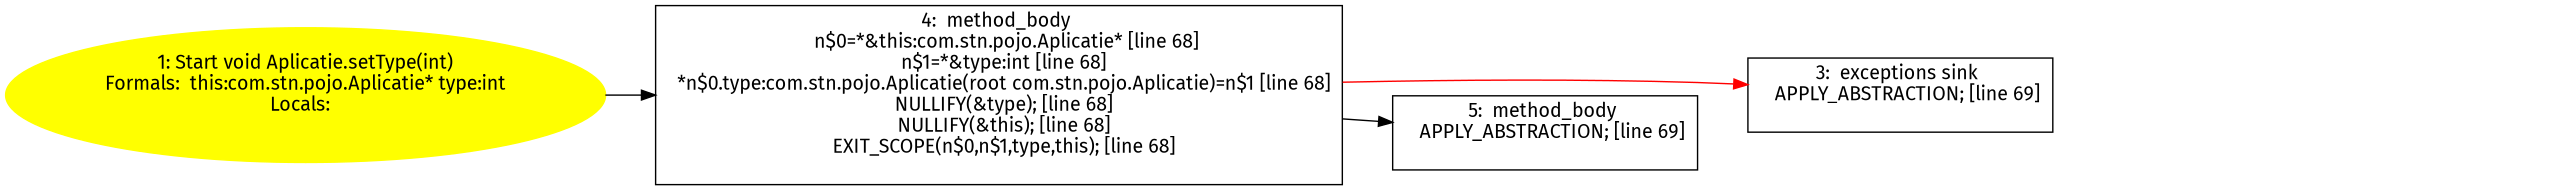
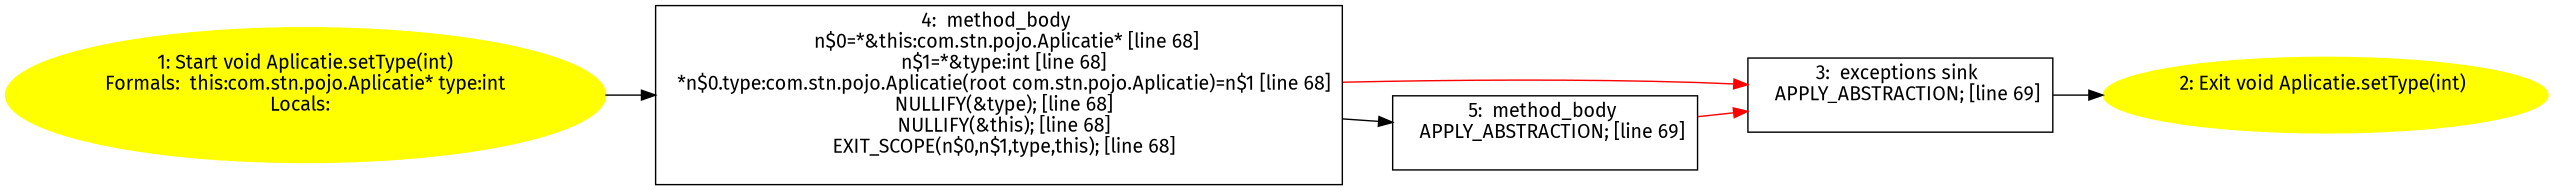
node "2: Exit void Aplicatie.setType(int)": added
edge "5:  method_body APPLY_ABSTRACTION; [line 69]" -> "3:  exceptions sink APPLY_ABSTRACTION; [line 69]": added
